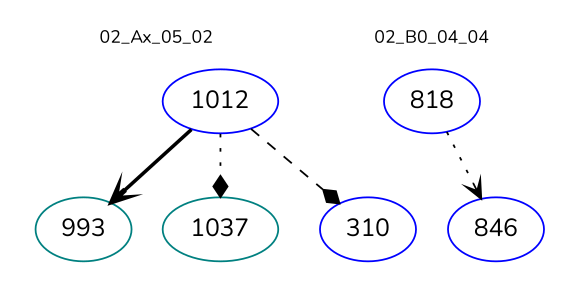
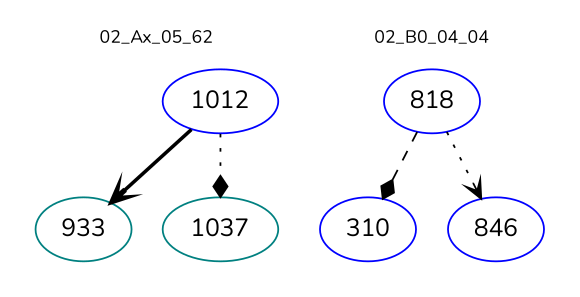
cluster "02_Ax_05_02": label "02_Ax_05_02" -> "02_Ax_05_62"
edge "1012" -> "310": now "818" -> "310"
node "993": label "993" -> "933"
